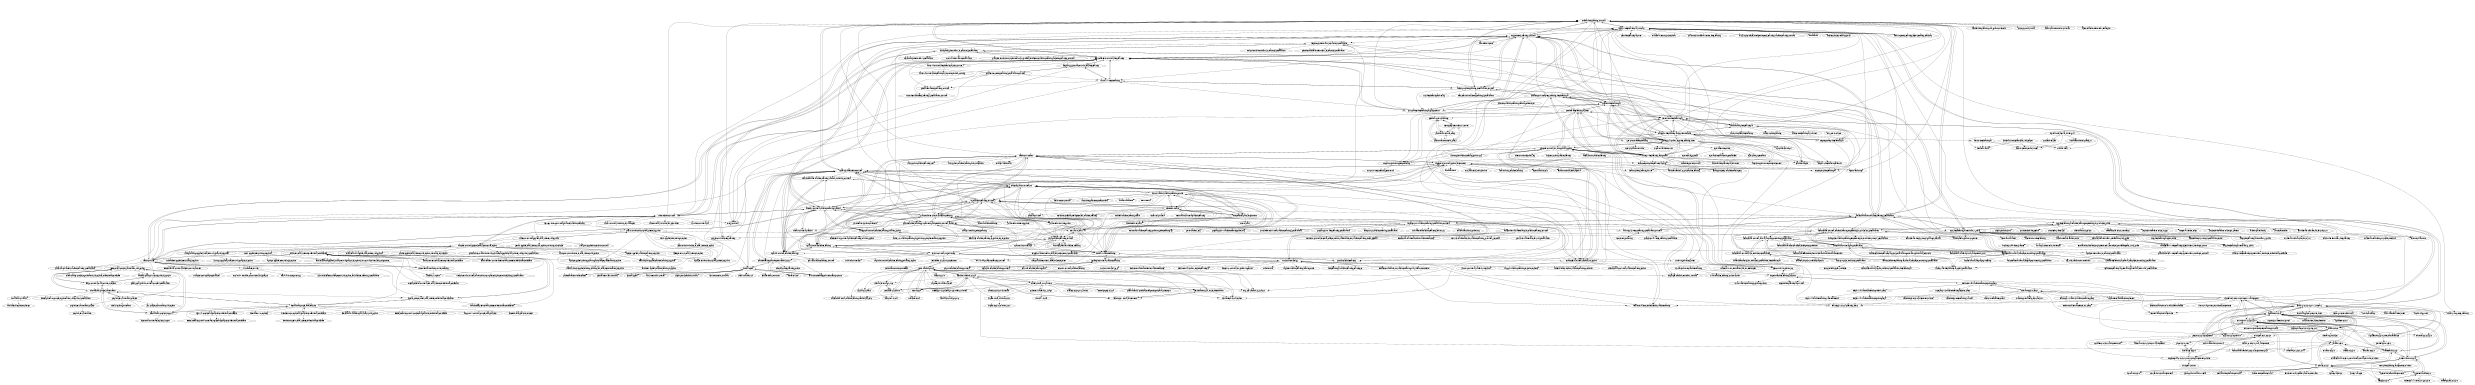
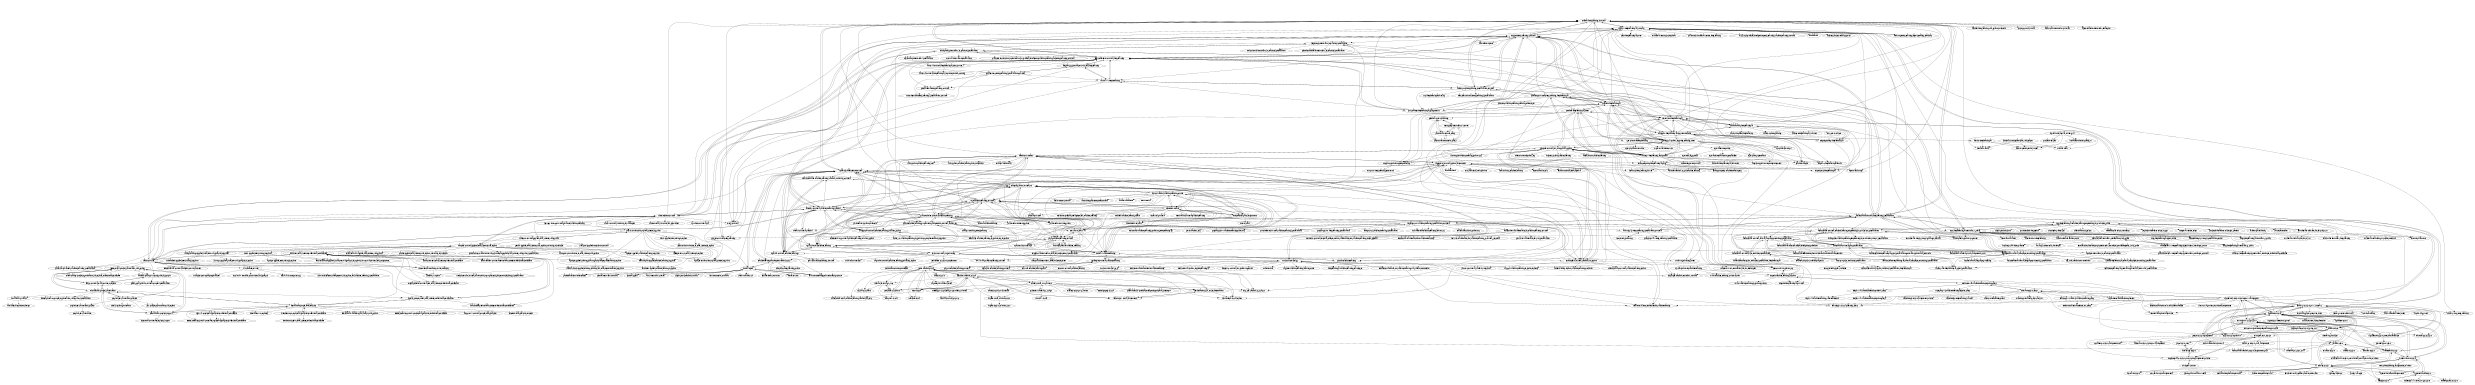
edge "sidsriv/Introduction-to-Data-Science-in-python" -> "FourthBrain/step-by-step-nlp-dialogpt-chatbot": now "sidsriv/Introduction-to-Data-Science-in-python" -> "irJERAD/Intro-to-Data-Science-in-Python"
